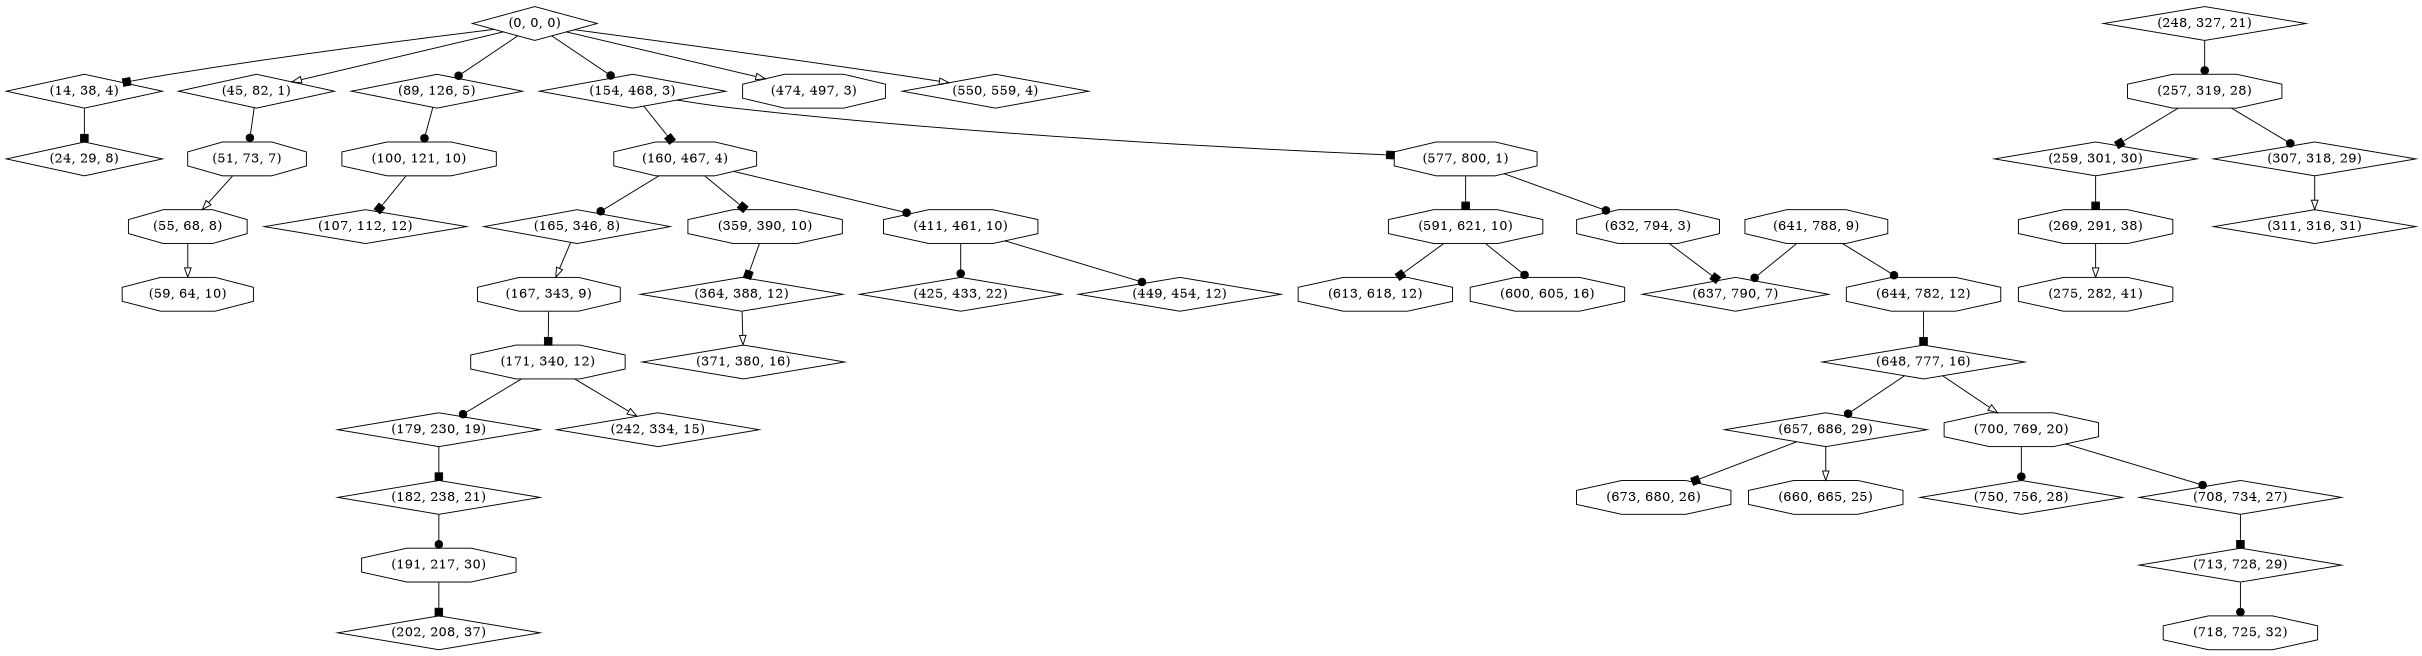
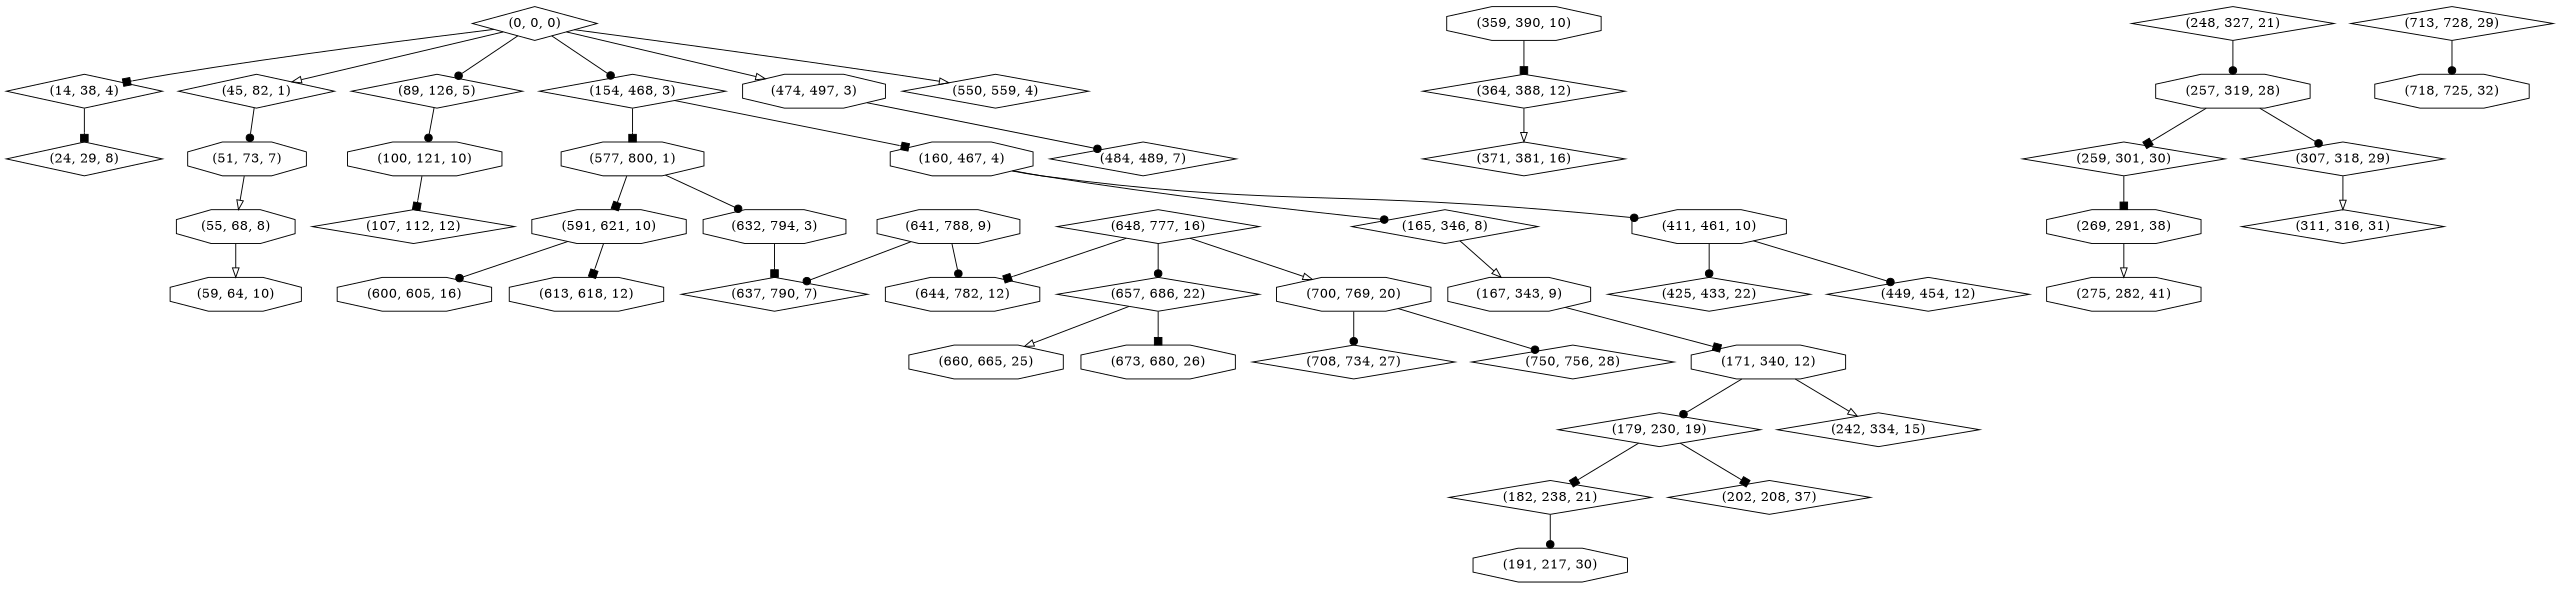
node "(484, 489, 7)": added
edge "(160, 467, 4)" -> "(359, 390, 10)": removed
edge "(644, 782, 12)" -> "(648, 777, 16)": reversed
node "(371, 380, 16)": label "(371, 380, 16)" -> "(371, 381, 16)"
node "(657, 686, 29)": label "(657, 686, 29)" -> "(657, 686, 22)"
edge "(708, 734, 27)" -> "(713, 728, 29)": removed
edge "(191, 217, 30)" -> "(202, 208, 37)": now "(179, 230, 19)" -> "(202, 208, 37)"
